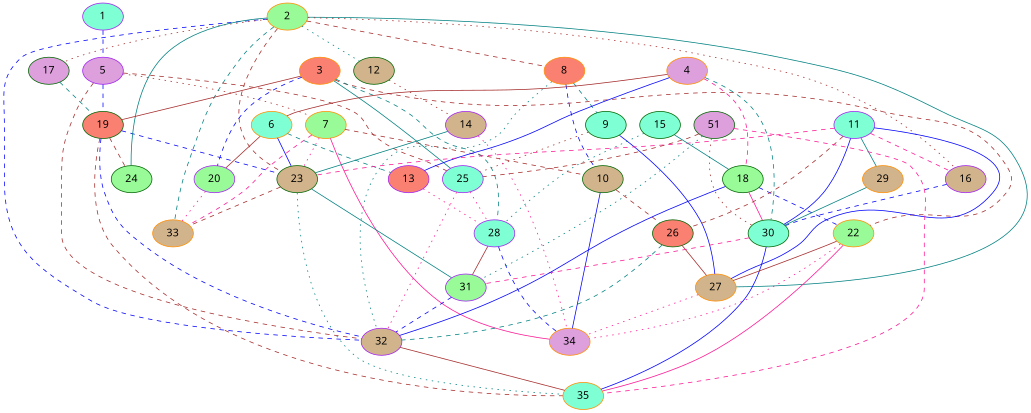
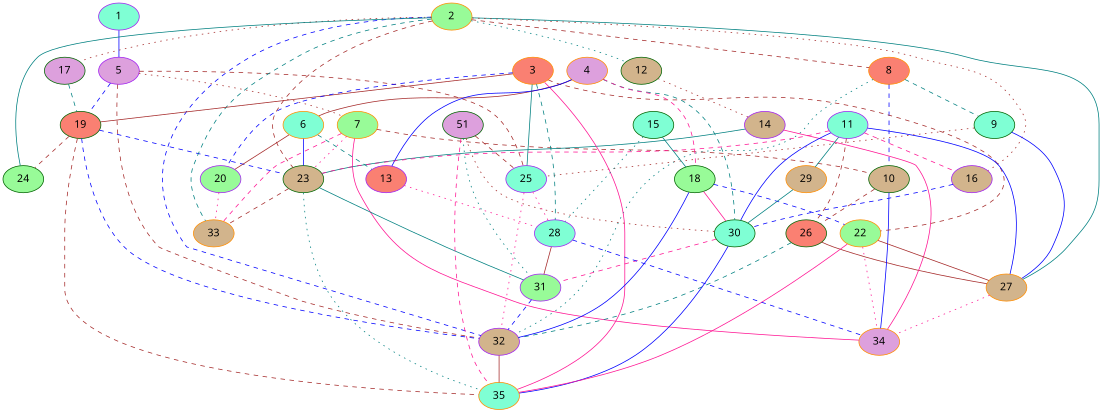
edge "1" -- "5": style dashed -> solid
edge "14" -- "34": style dotted -> solid
edge "3" -- "35": added
